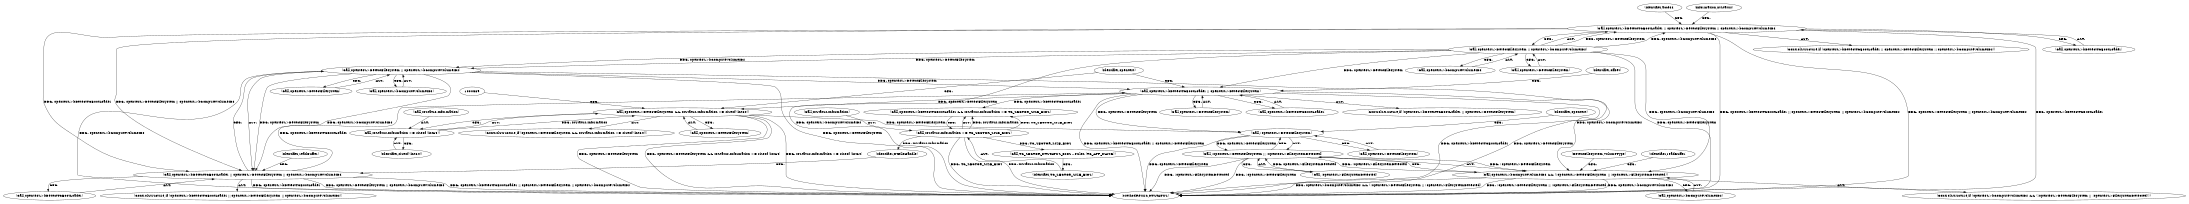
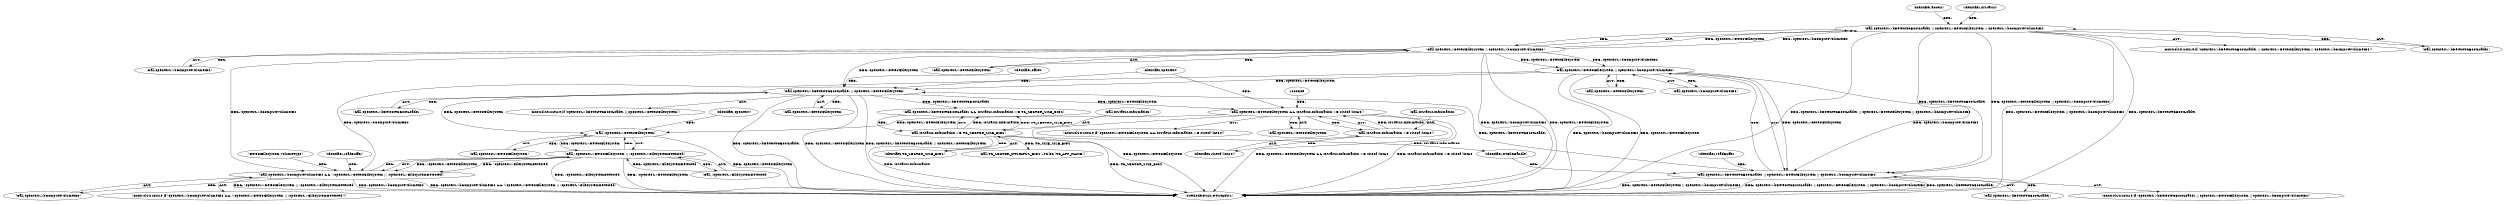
node "(Information,ntStatus)": label "(Information,ntStatus)" -> "(Identifier,ntStatus)"
edge "(Call,IoStatus.Information >= TC_SECTOR_SIZE_BIOS)" -> "(Call,TC_SECTOR_NTSTATUS_BIOS - strlen (TC_APP_NAME))": label "DDG: TC_SECTOR_SIZE_BIOS" -> "DDG: TC_SIZE_SIZE_BIOS"
edge "(Call,TC_SECTOR_NTSTATUS_BIOS - strlen (TC_APP_NAME))" -> "(Identifier,TC_SECTOR_SIZE_BIOS)": now "(Call,IoStatus.Information >= TC_SECTOR_SIZE_BIOS)" -> "(Identifier,TC_SECTOR_SIZE_BIOS)"
